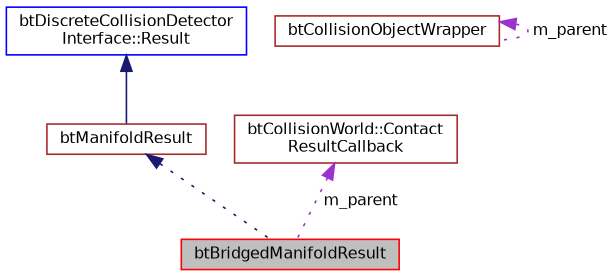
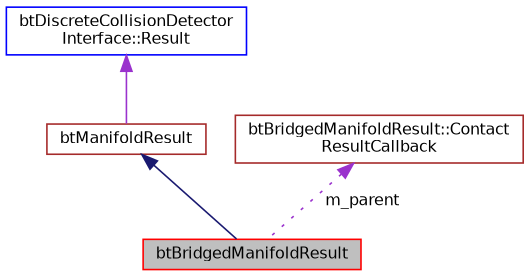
node "btCollisionObjectWrapper": removed
edge "btManifoldResult" -> "btDiscreteCollisionDetector Interface::Result": color midnightblue -> darkorchid3
node "btCollisionWorld::Contact ResultCallback": label "btCollisionWorld::Contact ResultCallback" -> "btBridgedManifoldResult::Contact ResultCallback"
edge "btBridgedManifoldResult" -> "btManifoldResult": style dotted -> solid
